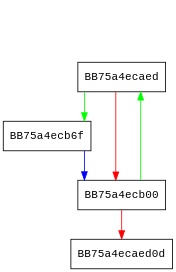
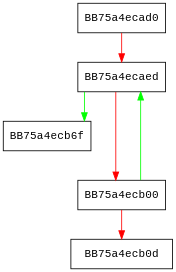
node "BB75a4ecad0": added
edge "BB75a4ecb6f" -> "BB75a4ecb00": removed
node "BB75a4ecaed0d": label "BB75a4ecaed0d" -> "BB75a4ecb0d"
